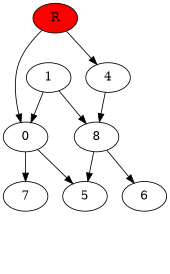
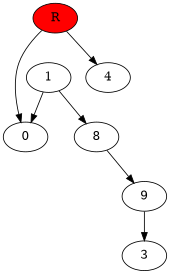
edge "4" -> "8": removed
node "7": removed
node "5": removed
node "6": label "6" -> "9"
node "3": added
